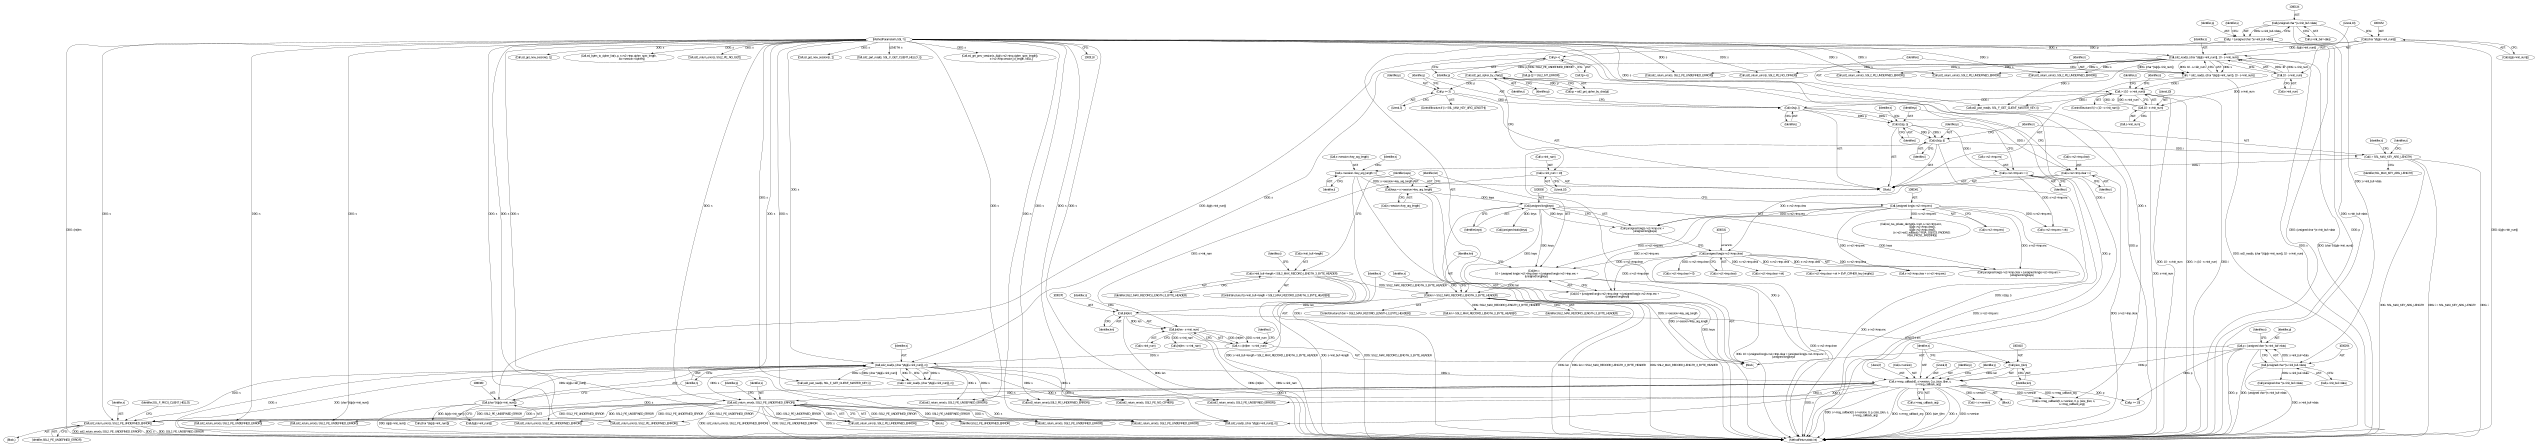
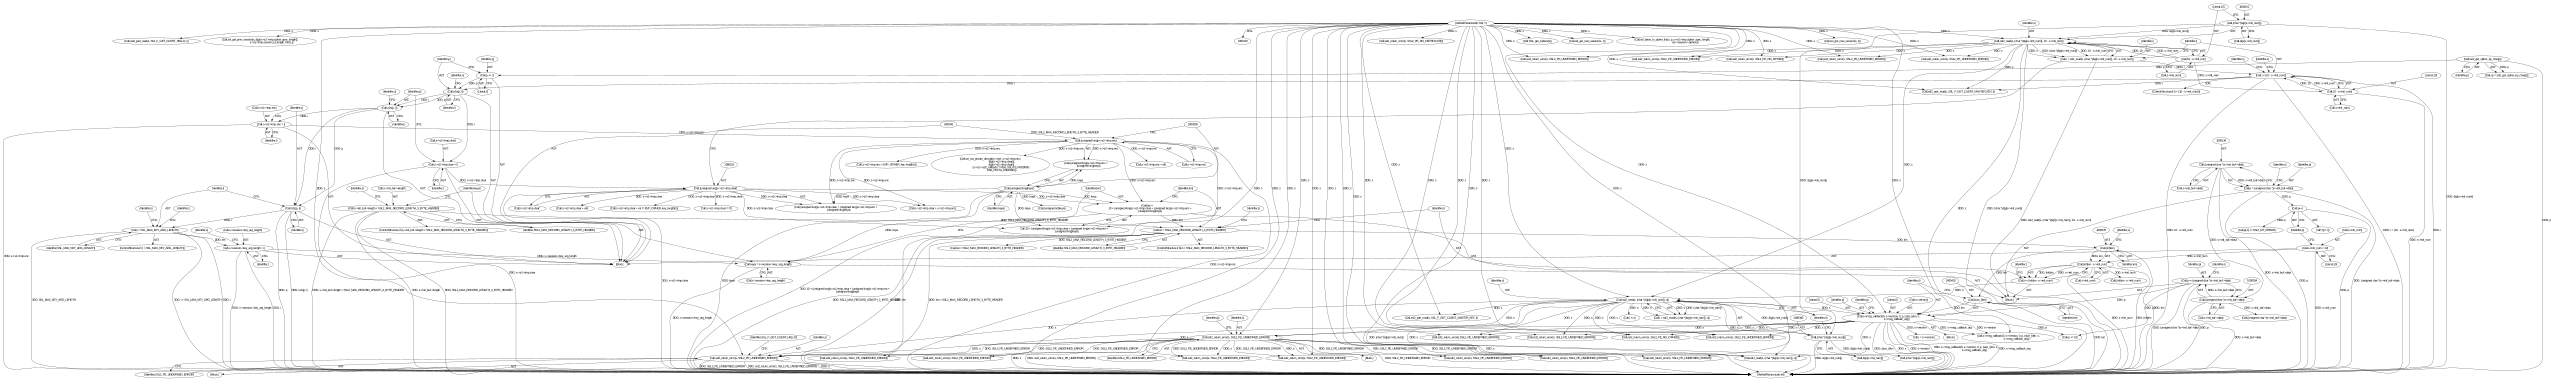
node "(Call,SSL_get_ciphers(s))": added
edge "(MethodParameterIn,SSL *s)" -> "(Call,ssl2_part_read(s, SSL_F_GET_CLIENT_HELLO, i))": label "LENGTH: s" -> "DDG: s"
node "(Call,ssl2_return_error(s, SSL2_PE_NO_GET))": label "(Call,ssl2_return_error(s, SSL2_PE_NO_GET))" -> "(Call,ssl2_return_error(s, SSL2_PE_NO_CERTIFICATE))"
edge "(Call,p++)" -> "(Call,ssl2_get_cipher_by_char(p))": removed, label "DDG: p"
edge "(Call,*(p++))" -> "(Call,p++)": removed, label "CFG:"
edge "(Call,p++)" -> "(Call,p[-1] != SSL2_MT_ERROR)": label "DDG: SSL2_PE_UNDEFINED_ERROR" -> "DDG: p"
edge "(Call,cp = ssl2_get_cipher_by_char(p))" -> "(Call,ssl2_get_cipher_by_char(p))": removed, label "CFG:"
edge "(Call,p += 3)" -> "(ControlStructure,if (i > SSL_MAX_KEY_ARG_LENGTH))": now "(Call,i > SSL_MAX_KEY_ARG_LENGTH)" -> "(ControlStructure,if (i > SSL_MAX_KEY_ARG_LENGTH))"
edge "(Call,i < (10 - s->init_num))" -> "(ControlStructure,if (i < (10 - s->init_num)))": label "AST: " -> "DDG: "
node "(Call,s->s2->tmp.enc < EVP_CIPHER_key_length(c))": added
edge "(Call,i > SSL_MAX_KEY_ARG_LENGTH)" -> "(Call,s->session->key_arg_length = i)": label "DDG: i" -> "DDG: len"
edge "(Call,s->s2->tmp.enc = i)" -> "(Call,s->s2->tmp.enc < ek)": now "(Call,s->s2->tmp.enc = i)" -> "(Call,(unsigned long)s->s2->tmp.enc)"
edge "(Call,keya = s->session->key_arg_length)" -> "(Call,(unsigned long)keya)": reversed
edge "1000341" -> "(Call,(unsigned long)s->s2->tmp.enc)": label "AST: " -> "DDG: SSL2_MAX_RECORD_LENGTH_3_BYTE_HEADER"
edge "(MethodParameterIn,SSL *s)" -> "(MethodReturn,static int)": label "DDG: (int)len" -> "DDG: s"
node "(Call,(unsigned static)keya)": label "(Call,(unsigned static)keya)" -> "(Call,(unsigned int)keya)"
edge "(Identifier,SSL_MAX_KEY_ARG_LENGTH)" -> "(Call,i > SSL_MAX_KEY_ARG_LENGTH)": added, label "AST:"
edge "(Call,(unsigned long)s->s2->tmp.enc + (unsigned long)keya)" -> "(Call,(unsigned long)s->s2->tmp.clear)": now "1000341" -> "(Call,(unsigned long)s->s2->tmp.clear)"
edge "1000331" -> "(Call,(unsigned long)s->s2->tmp.clear)": label "HEADER: " -> "AST: "
node "(Call,i != n)": added
edge "(Call,(int)len)" -> "(Call,(size_t)len)": label "LENGTH: len" -> "DDG: len"
edge "(Call,(size_t)len)" -> "(MethodReturn,static int)": added, label "DDG: len"
edge "(Call,s->init_num = 10)" -> "(MethodReturn,static int)": added, label "DDG: s->init_num"
node "(Identifier,SSL_F_PKCS_CLIENT_HELLO)": label "(Identifier,SSL_F_PKCS_CLIENT_HELLO)" -> "(Identifier,SSL_F_GET_CLIENT_HELLO)"
node "(Call,s->msg_callback_arg)": removed
